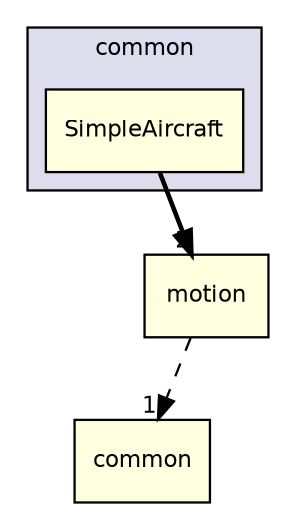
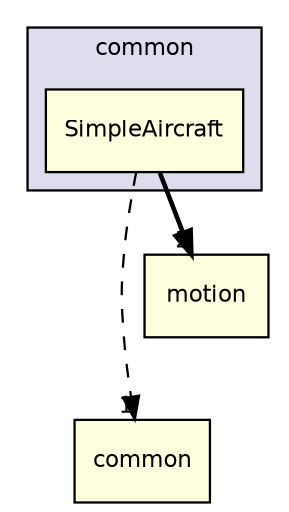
edge "motion" -> "common": now "SimpleAircraft" -> "common"
